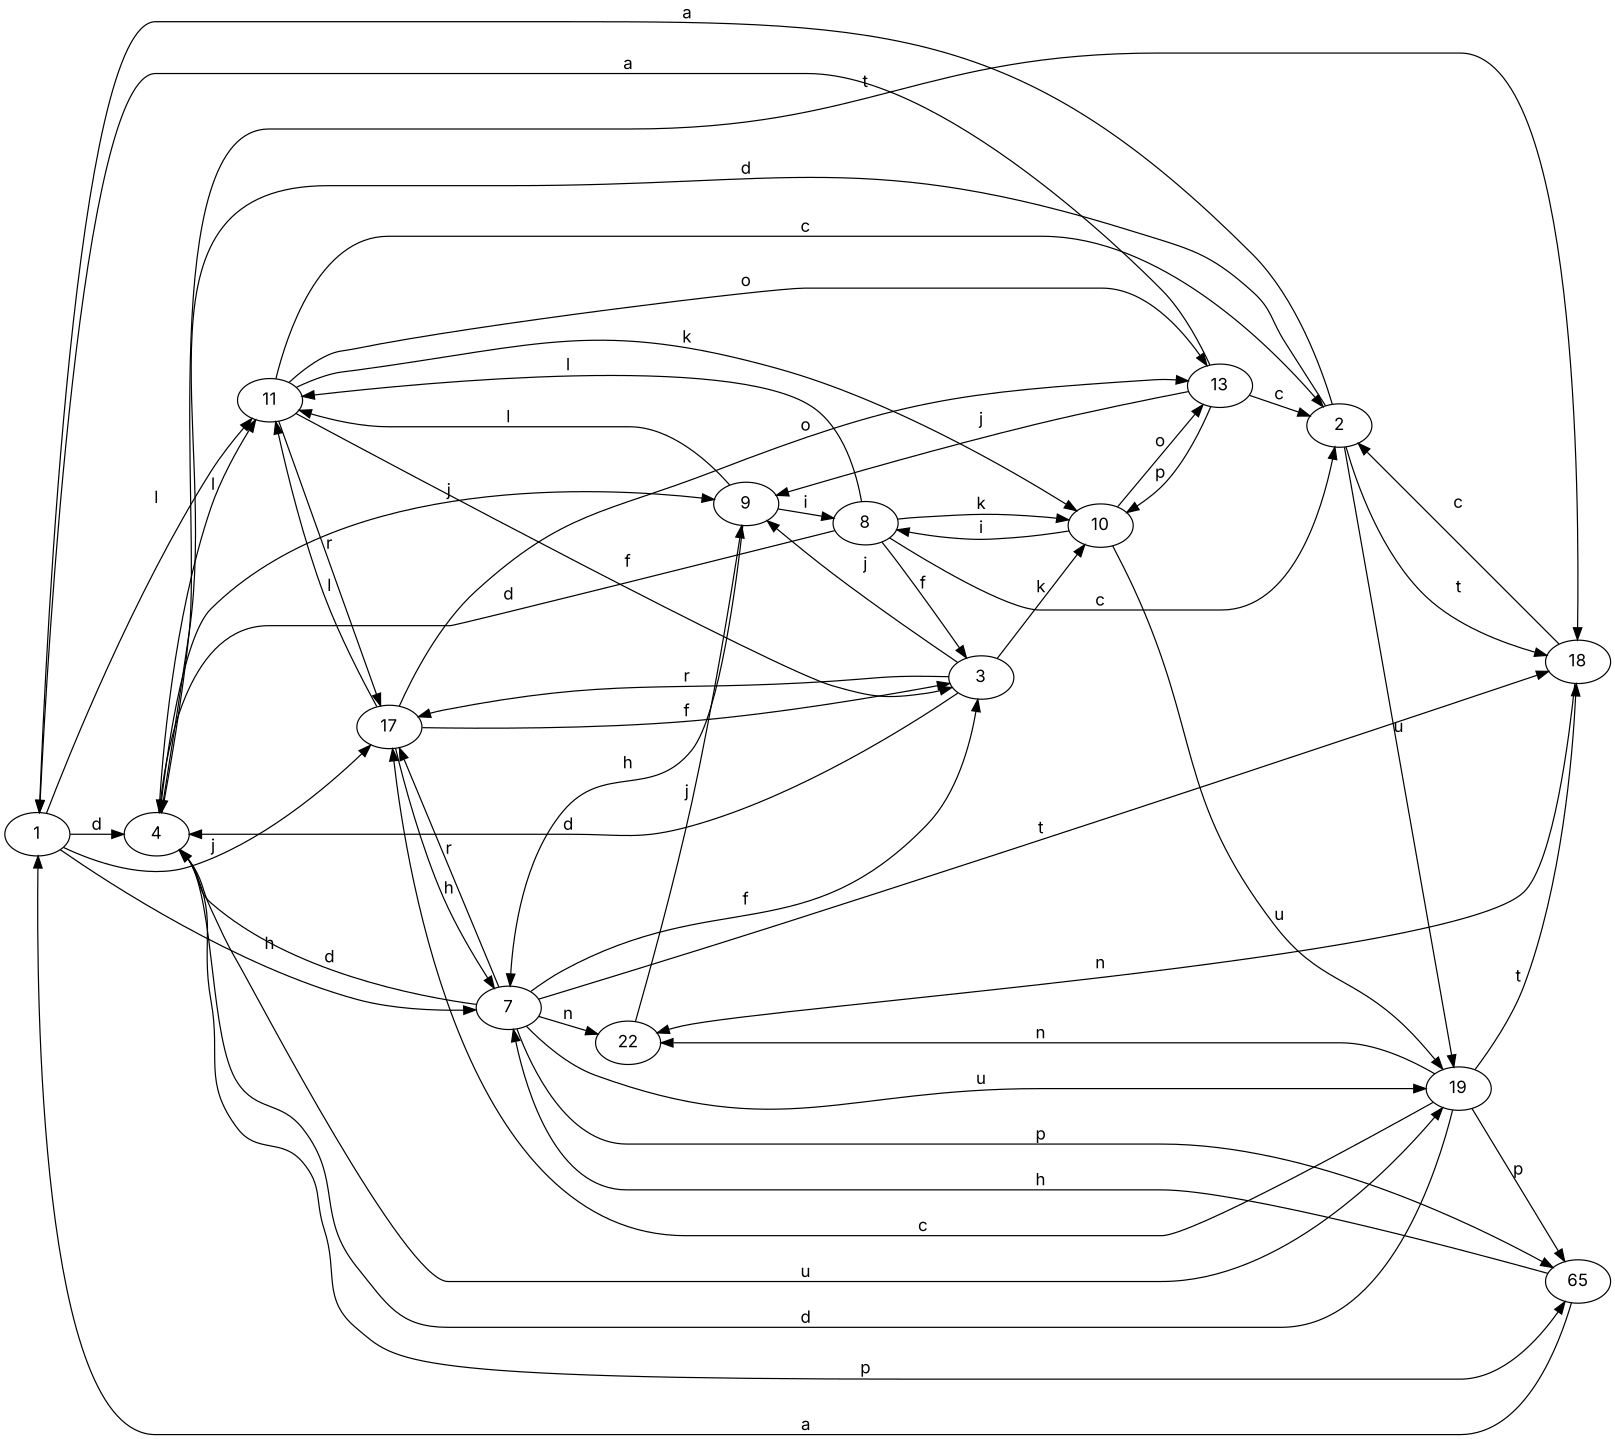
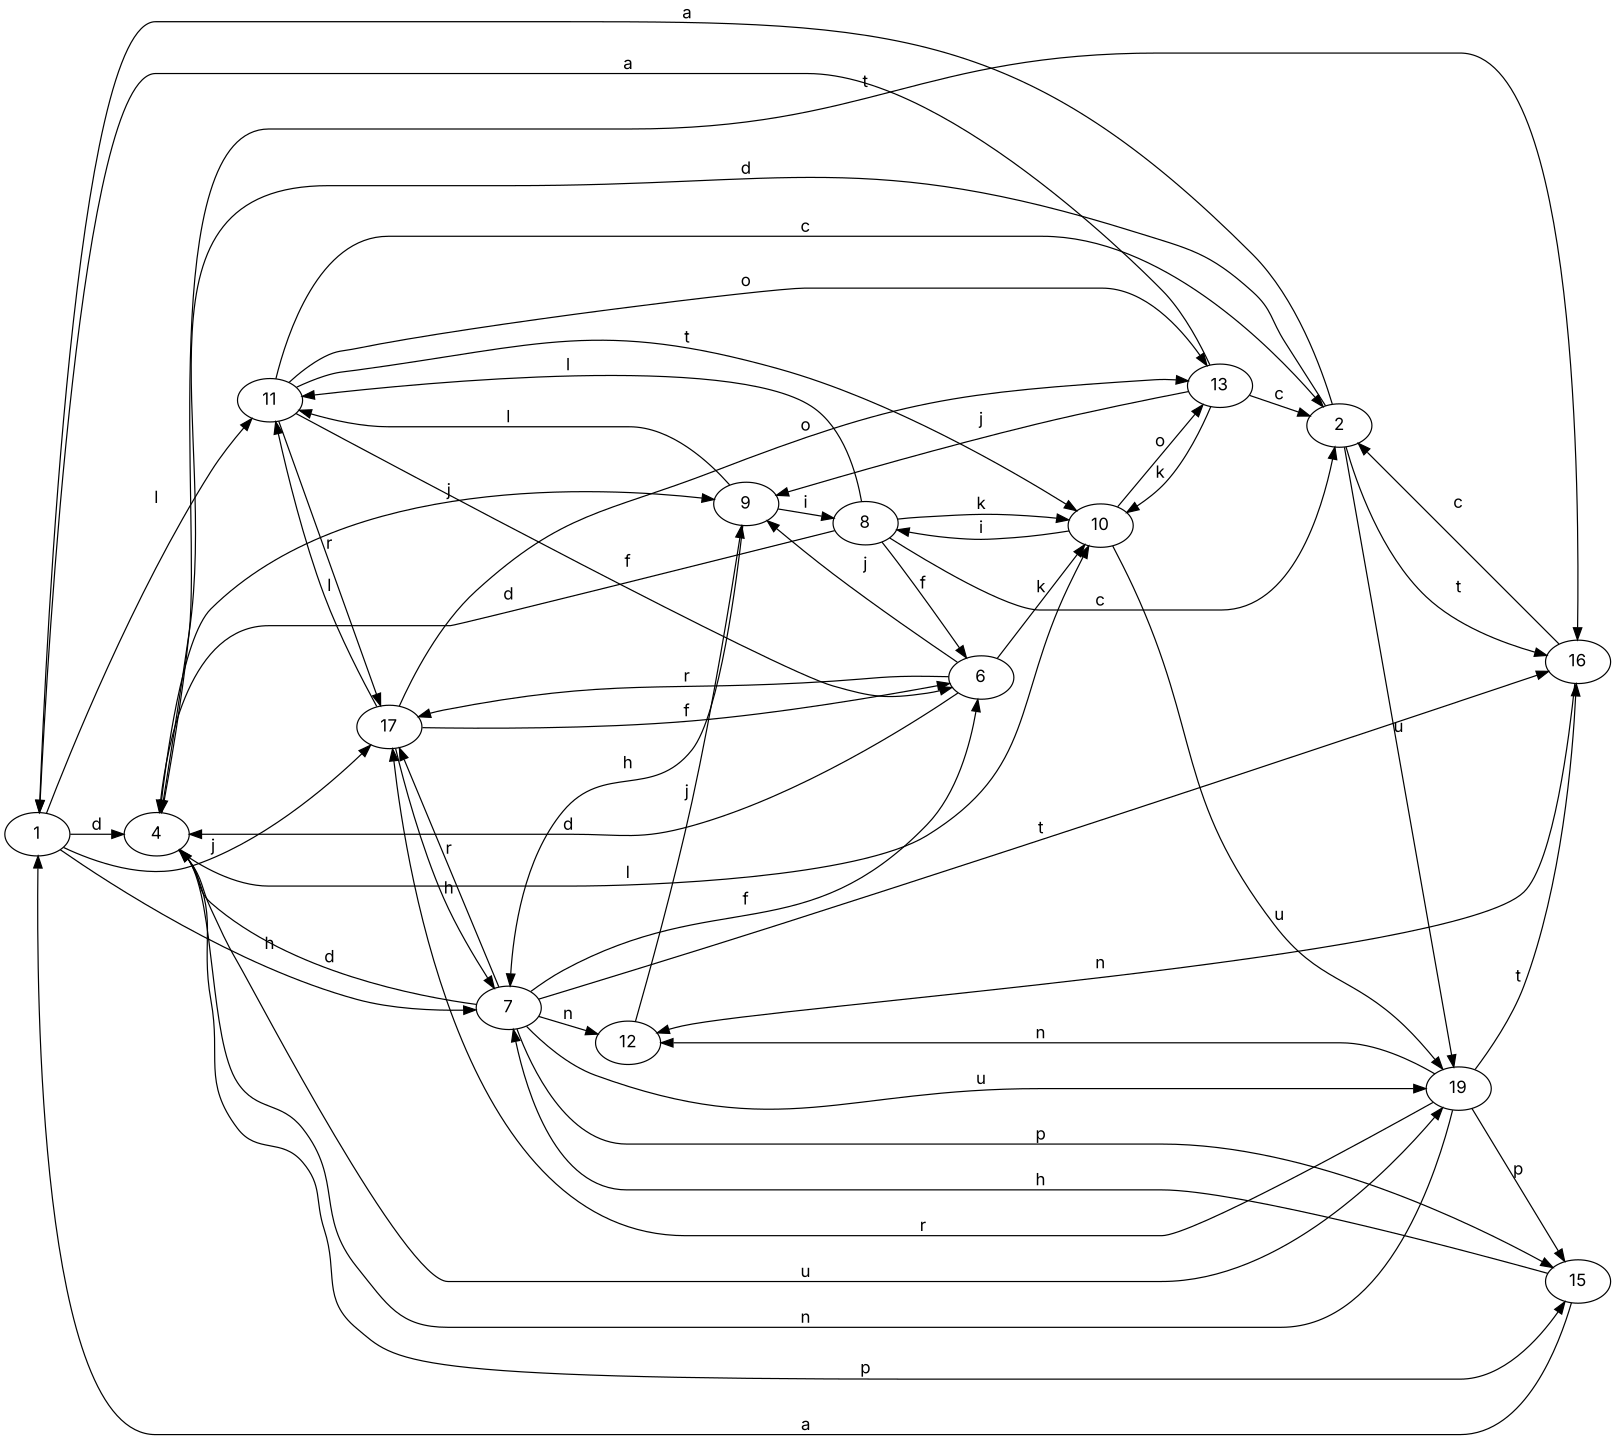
edge "11" -> "10": label "k" -> "t"
edge "13" -> "10": label "p" -> "k"
edge "4" -> "11": now "4" -> "10"
node "18": label "18" -> "16"
node "3": label "3" -> "6"
node "22": label "22" -> "12"
edge "19" -> "17": label "c" -> "r"
node "65": label "65" -> "15"
edge "19" -> "4": label "d" -> "n"
